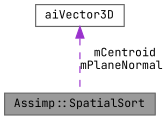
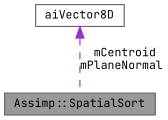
node "aiVector3D": label "aiVector3D" -> "aiVector8D"
